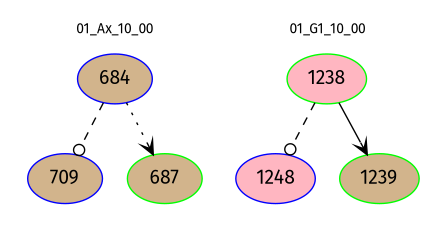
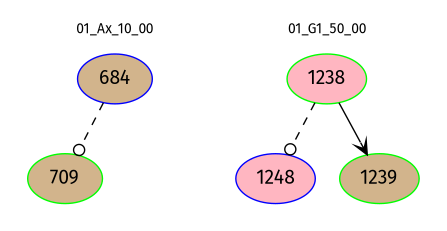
cluster "01_G1_10_00": label "01_G1_10_00" -> "01_G1_50_00"
node "709": color blue -> green
node "687": removed
